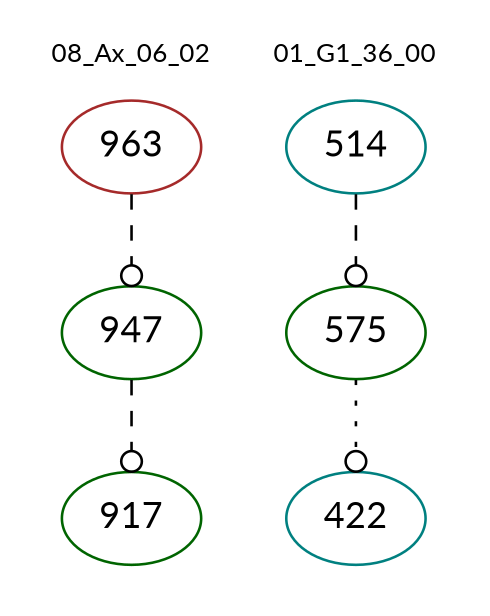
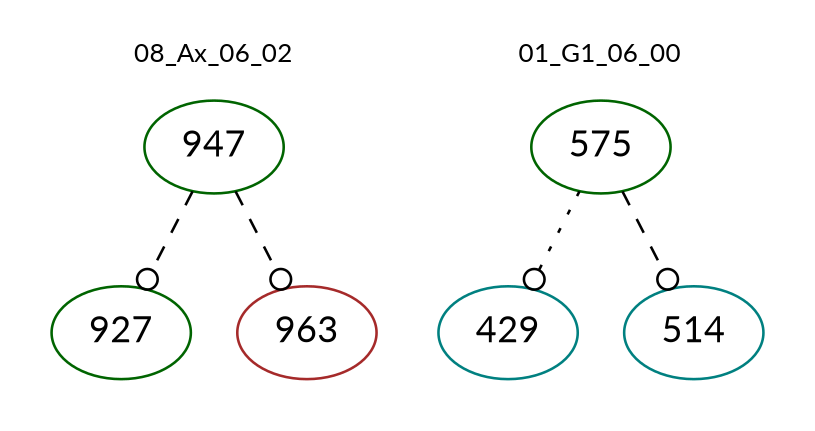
cluster "01_G1_36_00": label "01_G1_36_00" -> "01_G1_06_00"
edge "963" -> "947": reversed
edge "514" -> "575": reversed
node "917": label "917" -> "927"
node "422": label "422" -> "429"
